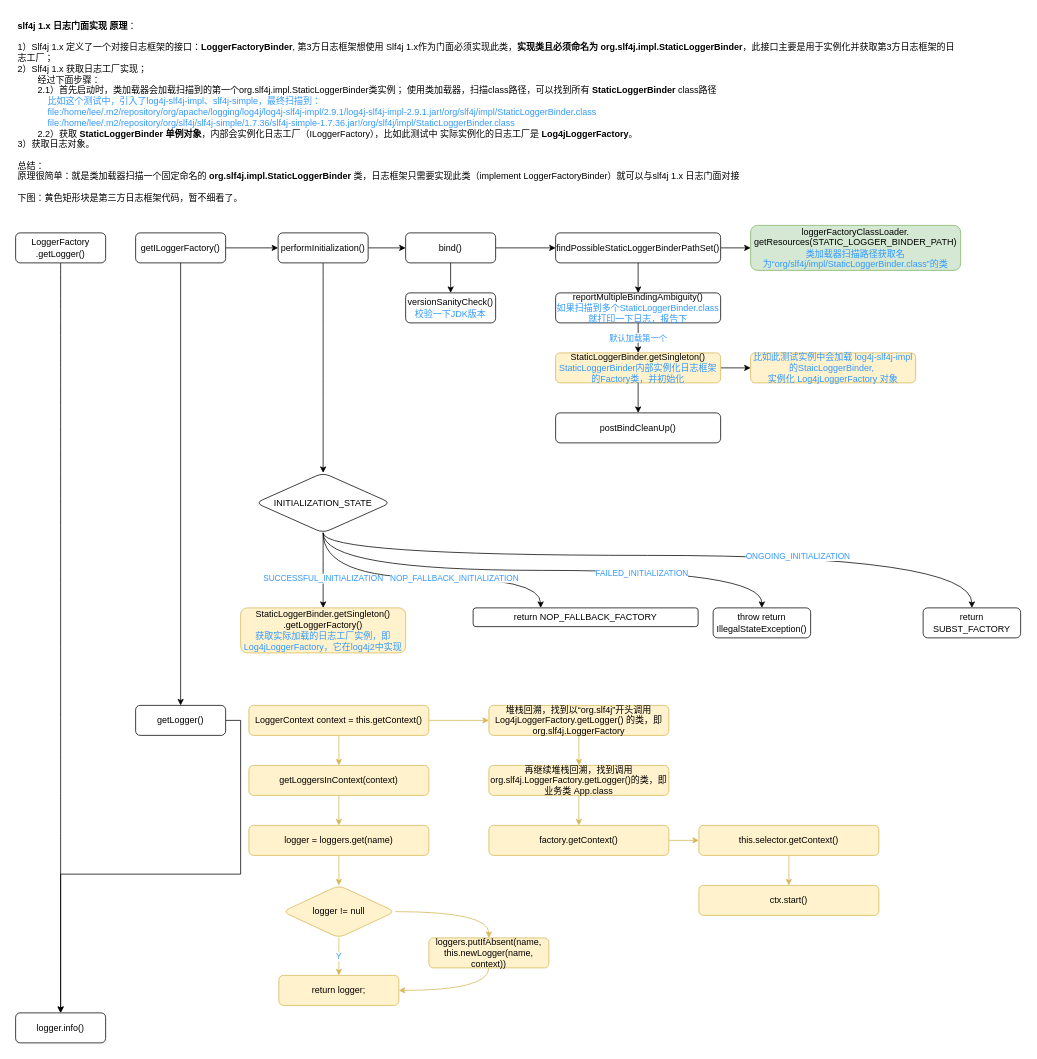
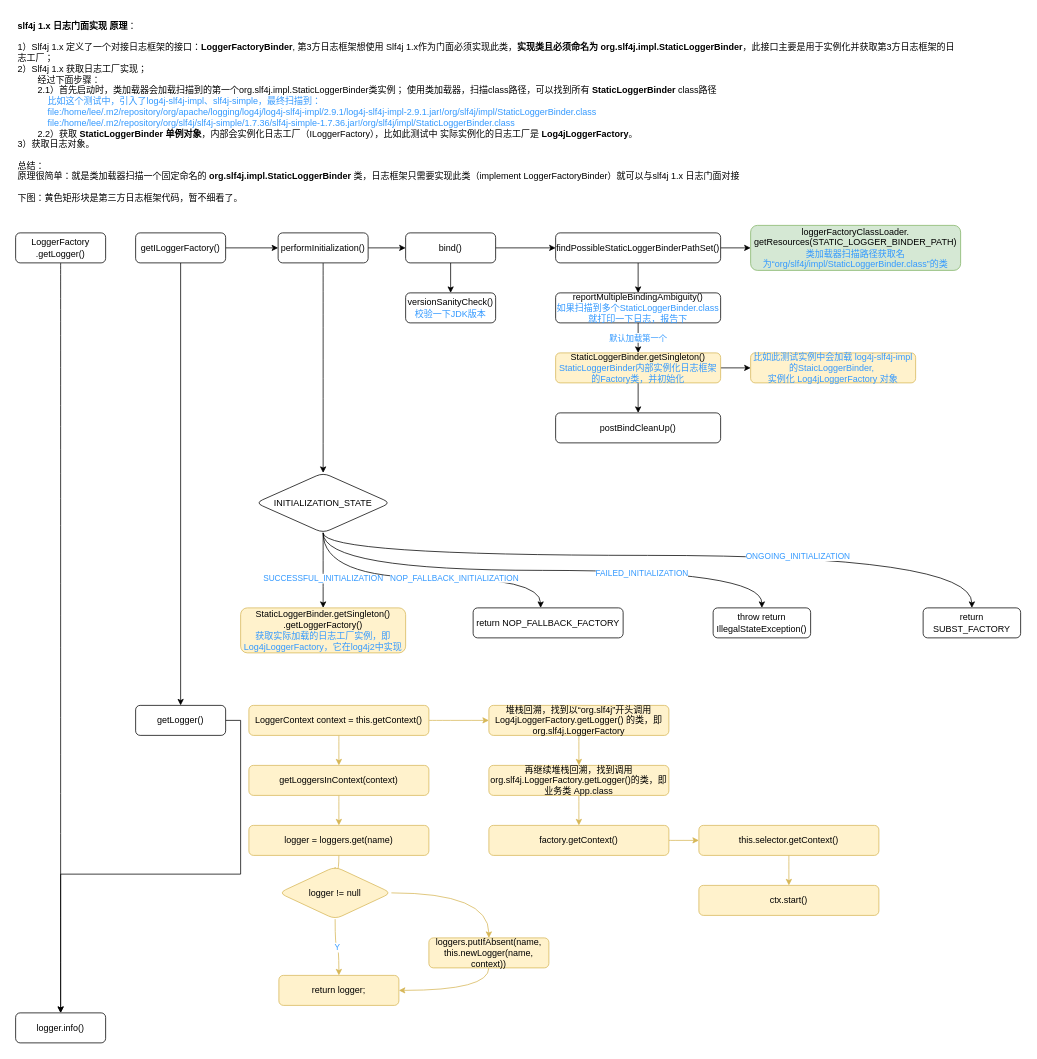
node "return NOP_FALLBACK_FACTORY": size 225x19 -> 150x30
node "logger != null": moved (339, 912) -> (335, 893)
